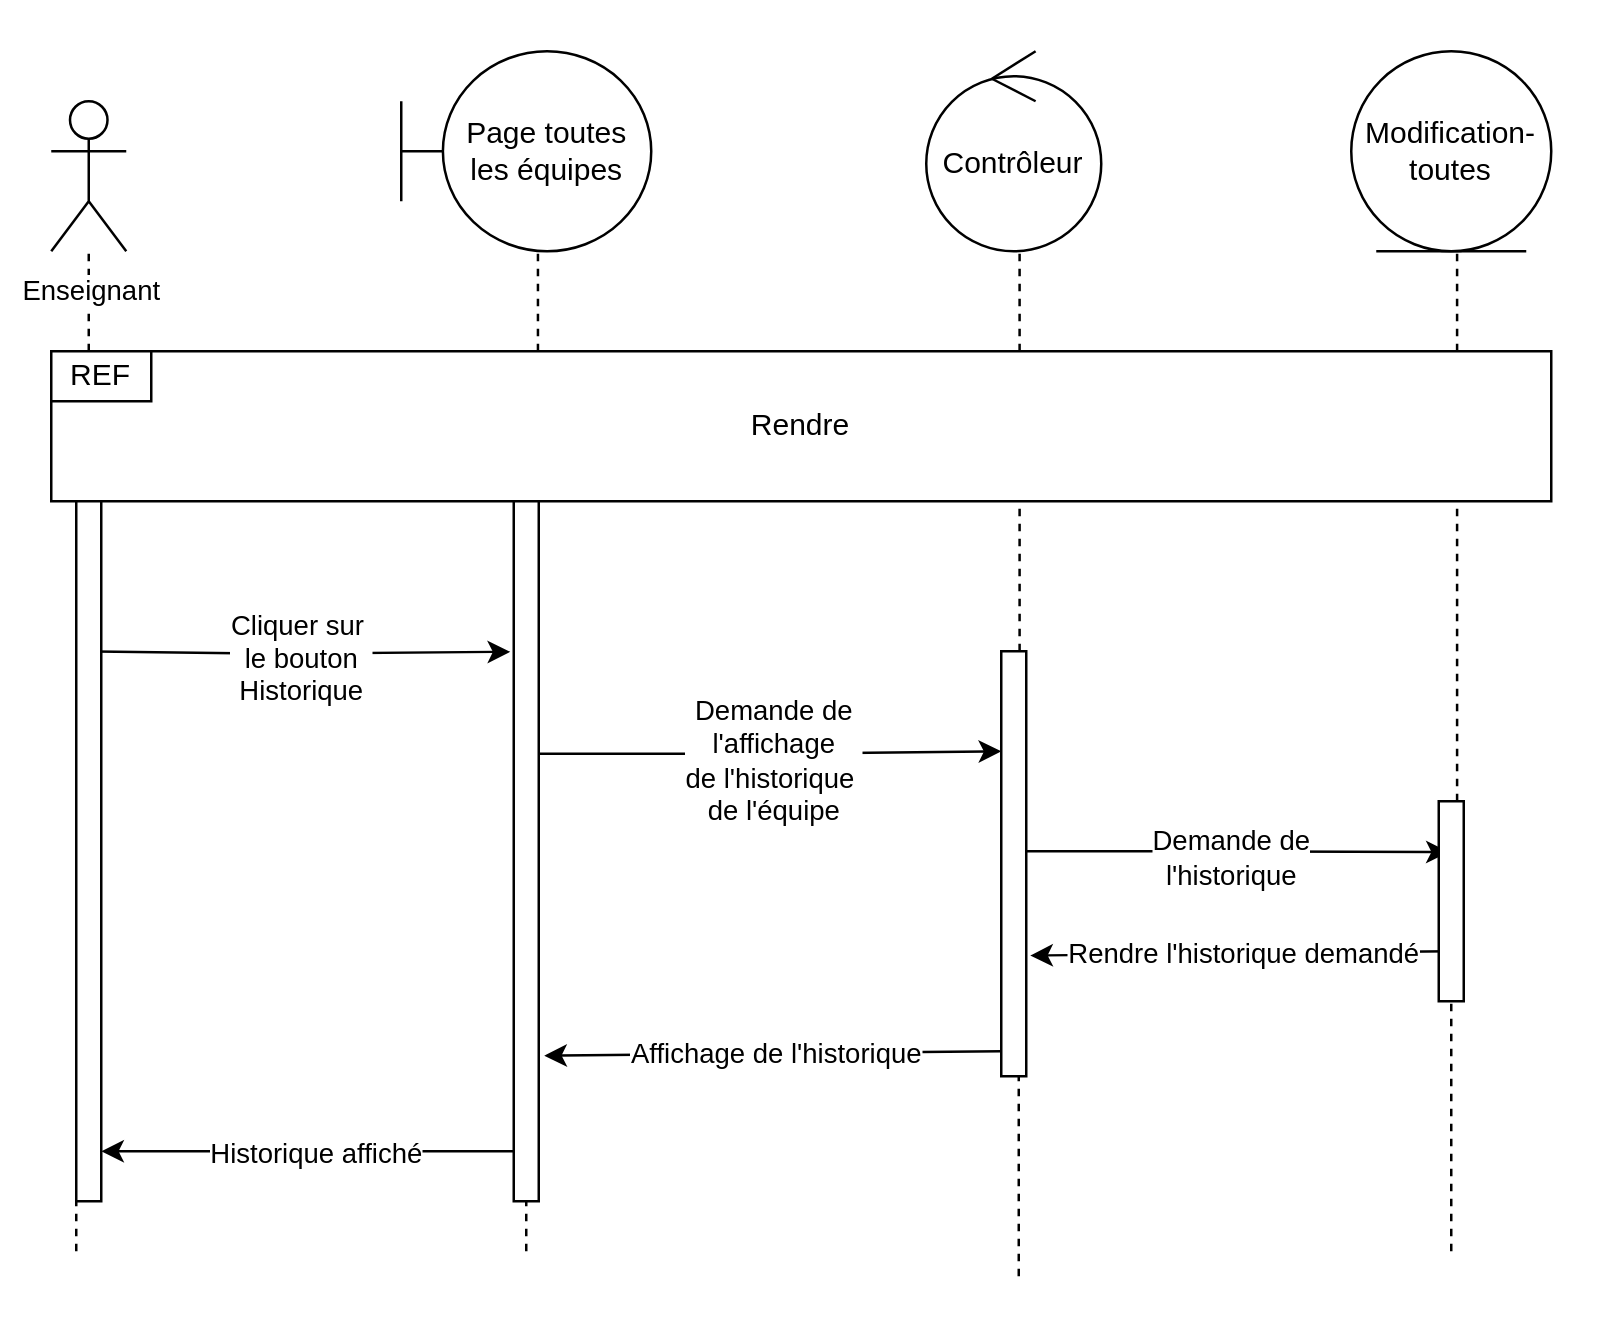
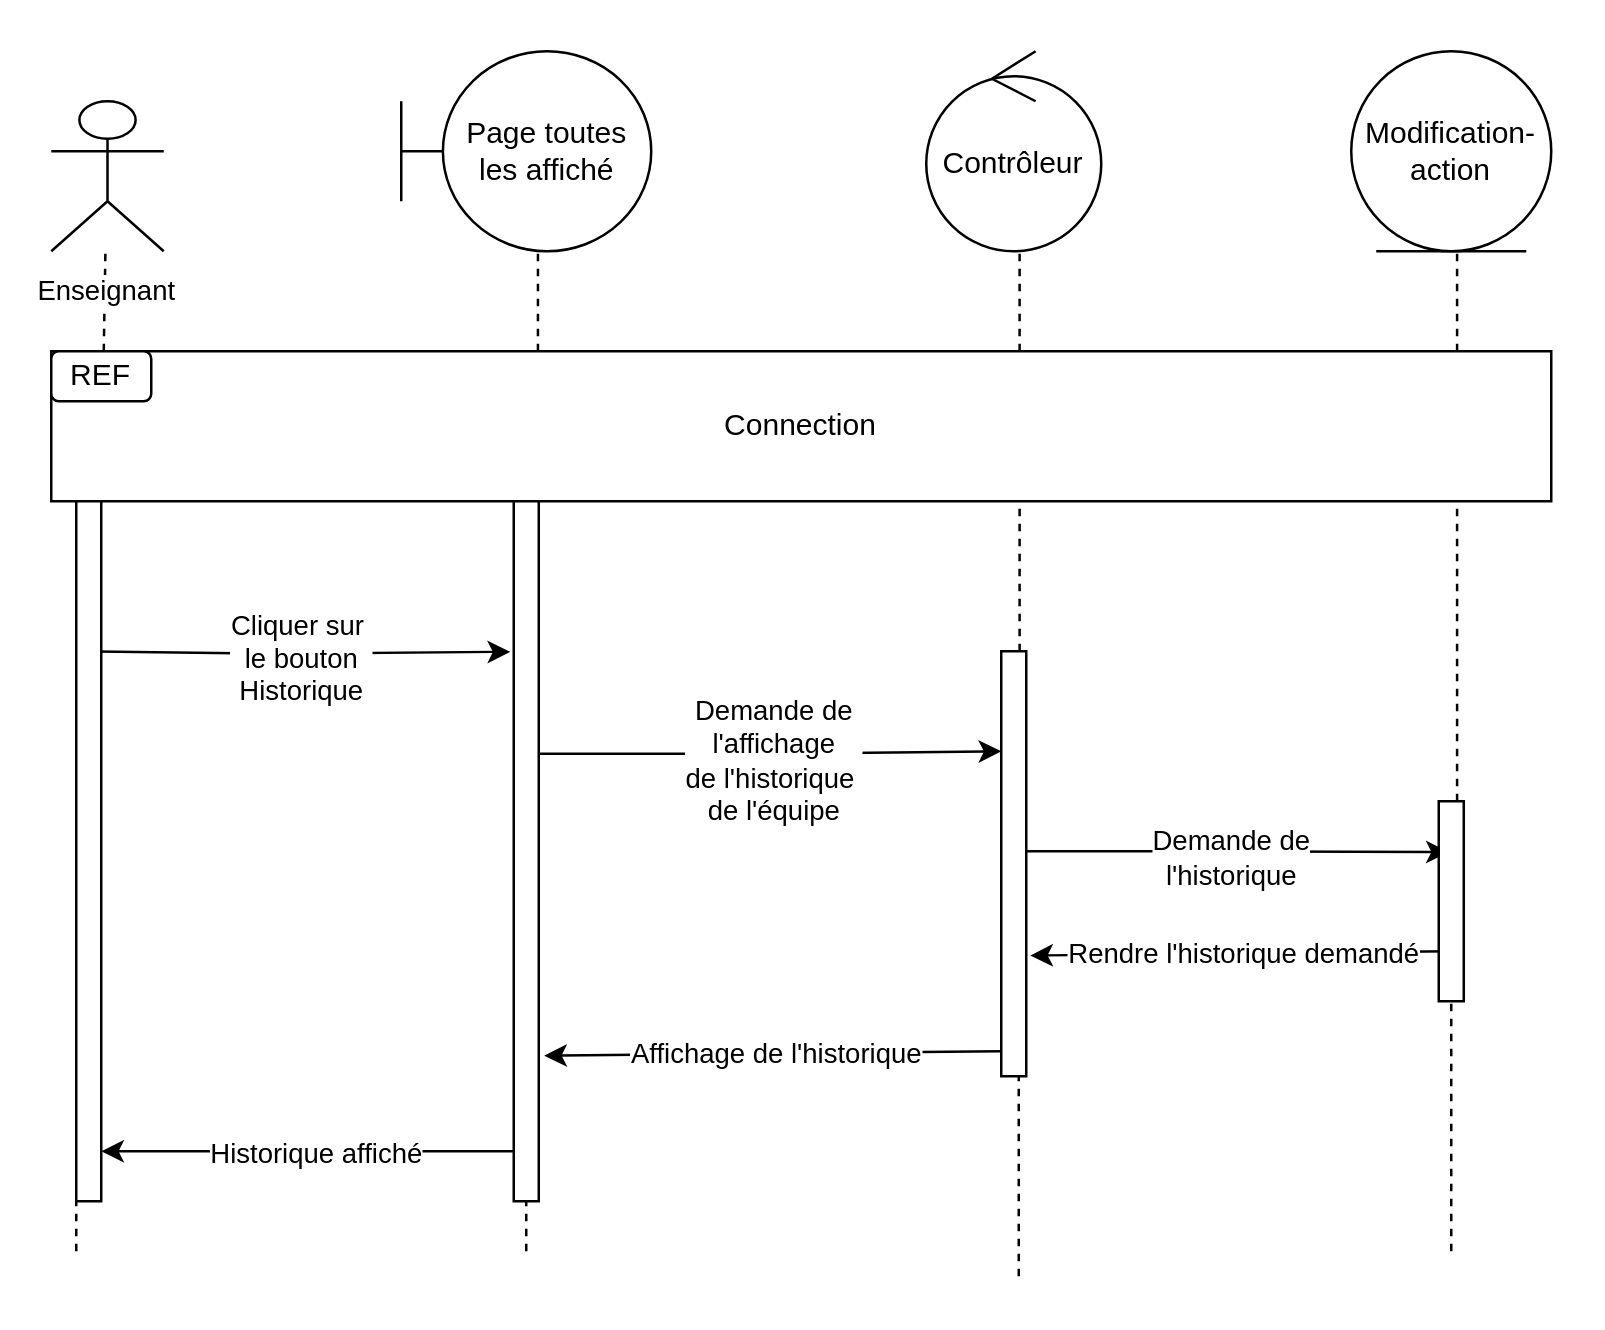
node "Page toutes les équipes": label "Page toutes les équipes" -> "Page toutes les affiché"
node "Modification- toutes": label "Modification- toutes" -> "Modification- action"
node "Actor": size 75x150 -> 113x150
node "REF": shape rectangle -> rounded rectangle
node "Rendre": label "Rendre" -> "Connection"
